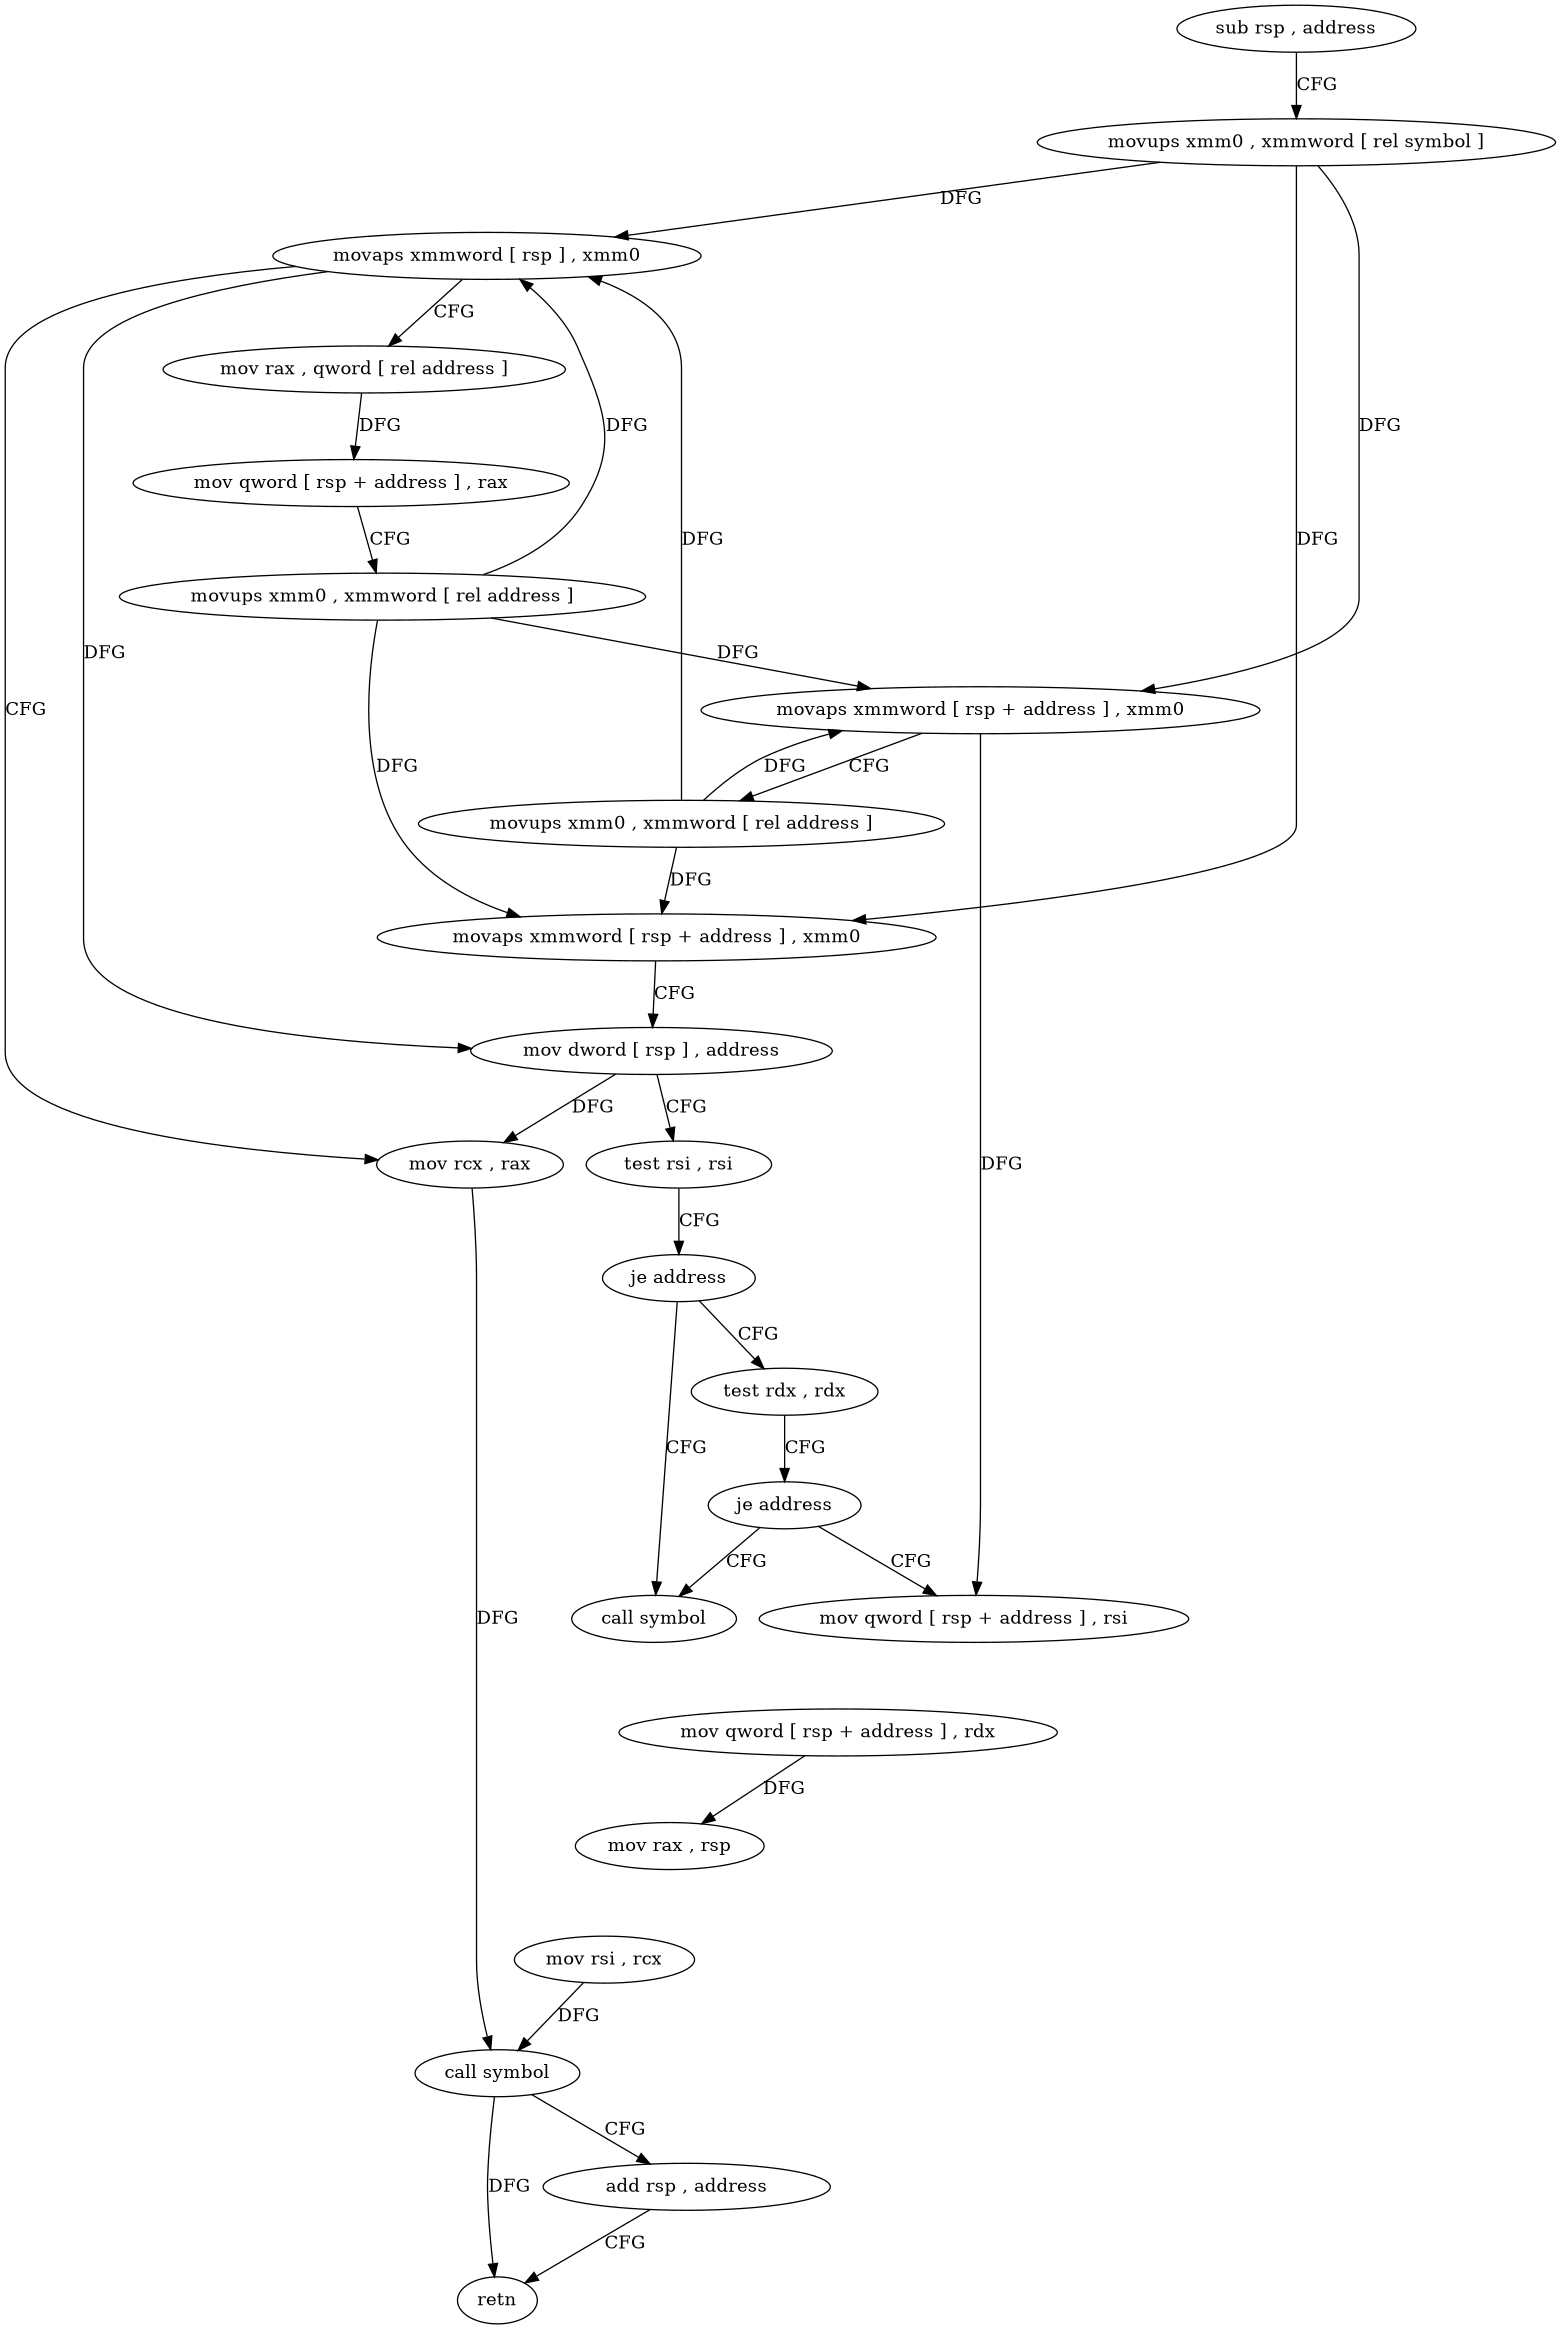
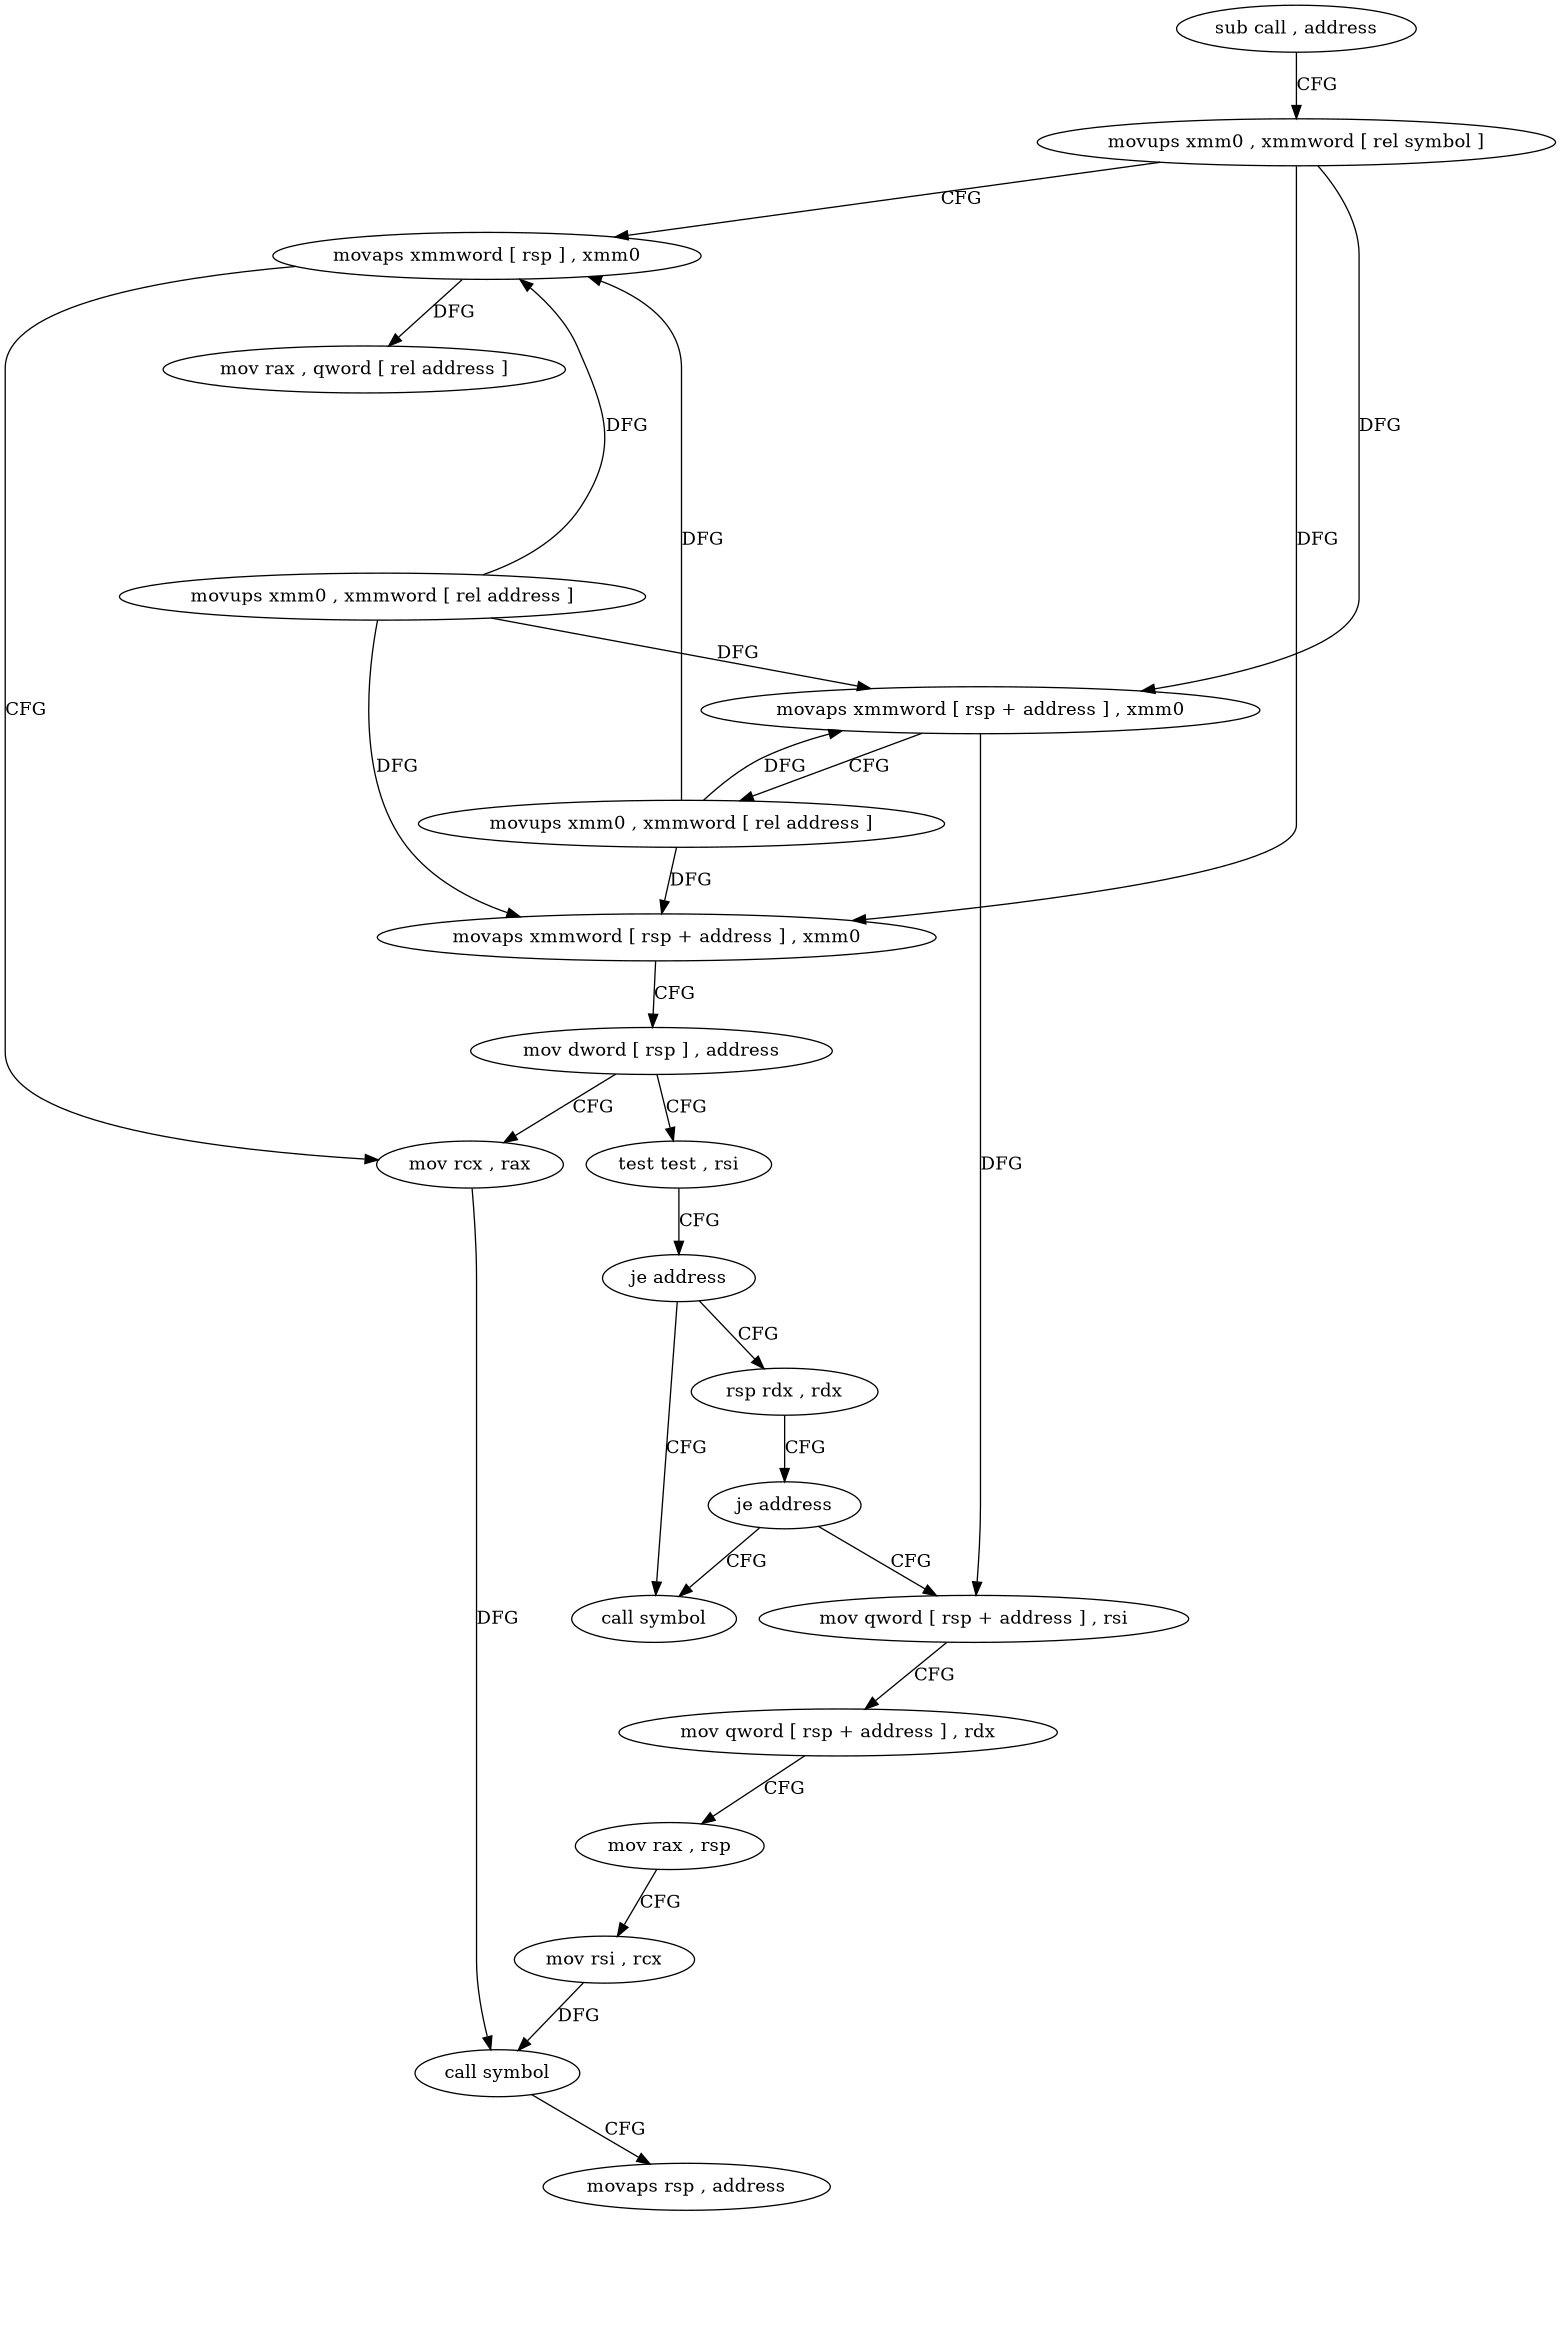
node "sub rsp , address": label "sub rsp , address" -> "sub call , address"
edge "movups xmm0 , xmmword [ rel symbol ]" -> "movaps xmmword [ rsp ] , xmm0": label "DFG" -> "CFG"
edge "movaps xmmword [ rsp ] , xmm0" -> "mov rax , qword [ rel address ]": label "CFG" -> "DFG"
node "mov qword [ rsp + address ] , rax": removed
edge "movaps xmmword [ rsp ] , xmm0" -> "mov dword [ rsp ] , address": removed, label "DFG"
edge "mov dword [ rsp ] , address" -> "mov rcx , rax": label "DFG" -> "CFG"
node "test rsi , rsi": label "test rsi , rsi" -> "test test , rsi"
node "test rdx , rdx": label "test rdx , rdx" -> "rsp rdx , rdx"
edge "mov qword [ rsp + address ] , rsi" -> "mov qword [ rsp + address ] , rdx": added, label "CFG"
edge "mov qword [ rsp + address ] , rdx" -> "mov rax , rsp": label "DFG" -> "CFG"
edge "mov rax , rsp" -> "mov rsi , rcx": added, label "CFG"
node "add rsp , address": label "add rsp , address" -> "movaps rsp , address"
node "retn": removed
